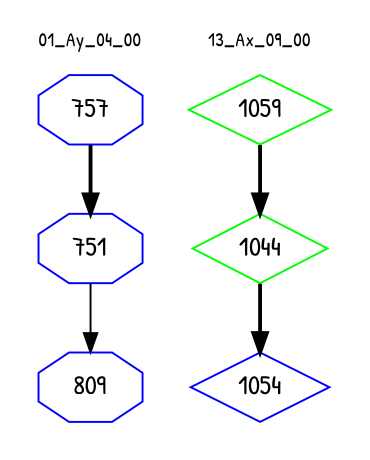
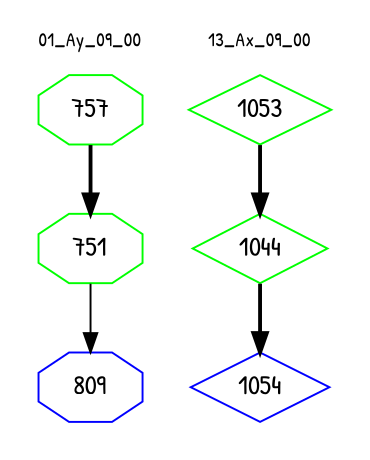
cluster "01_Ay_04_00": label "01_Ay_04_00" -> "01_Ay_09_00"
node "757": color blue -> green
node "1059": label "1059" -> "1053"
node "751": color blue -> green
